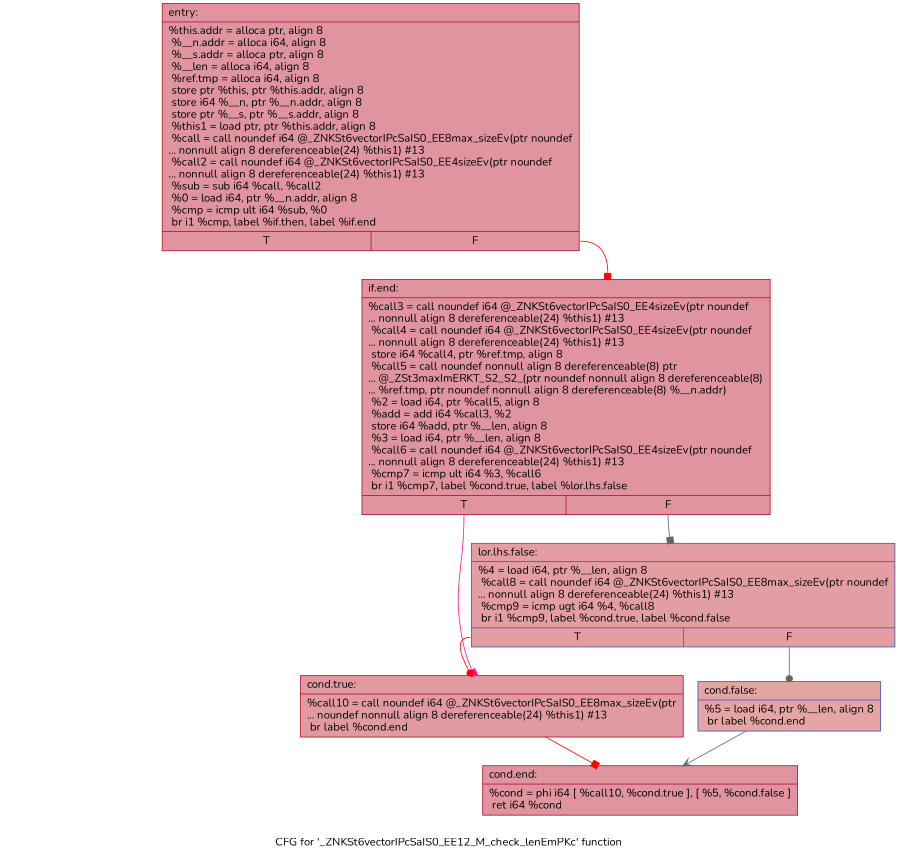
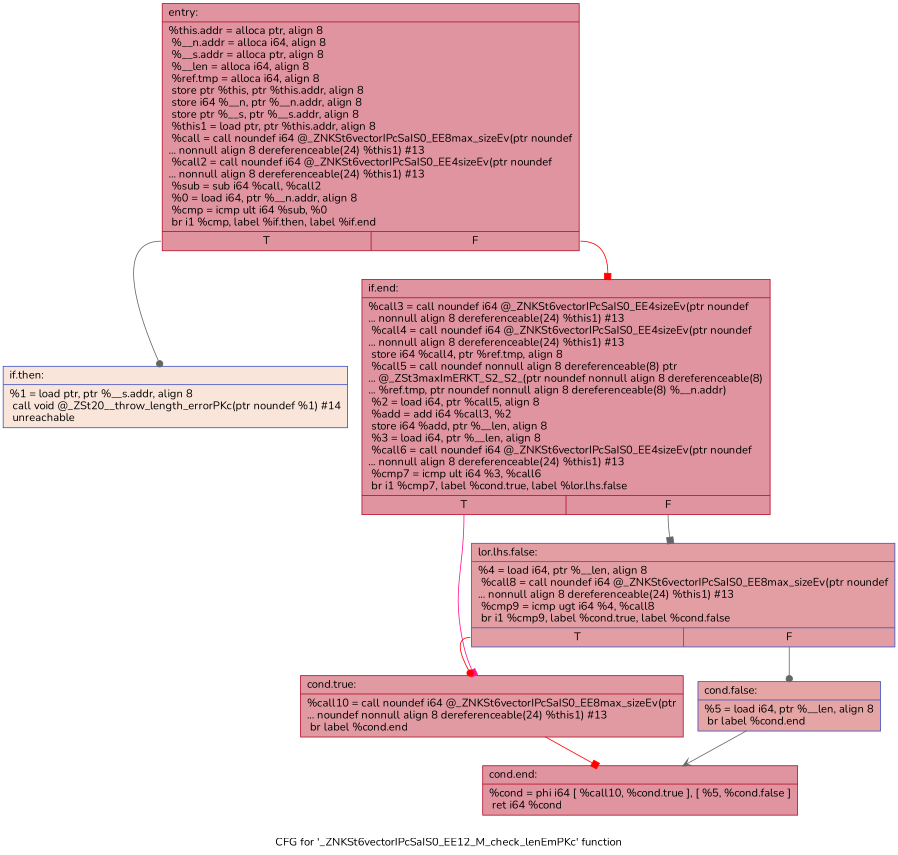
node "if.then:": added
